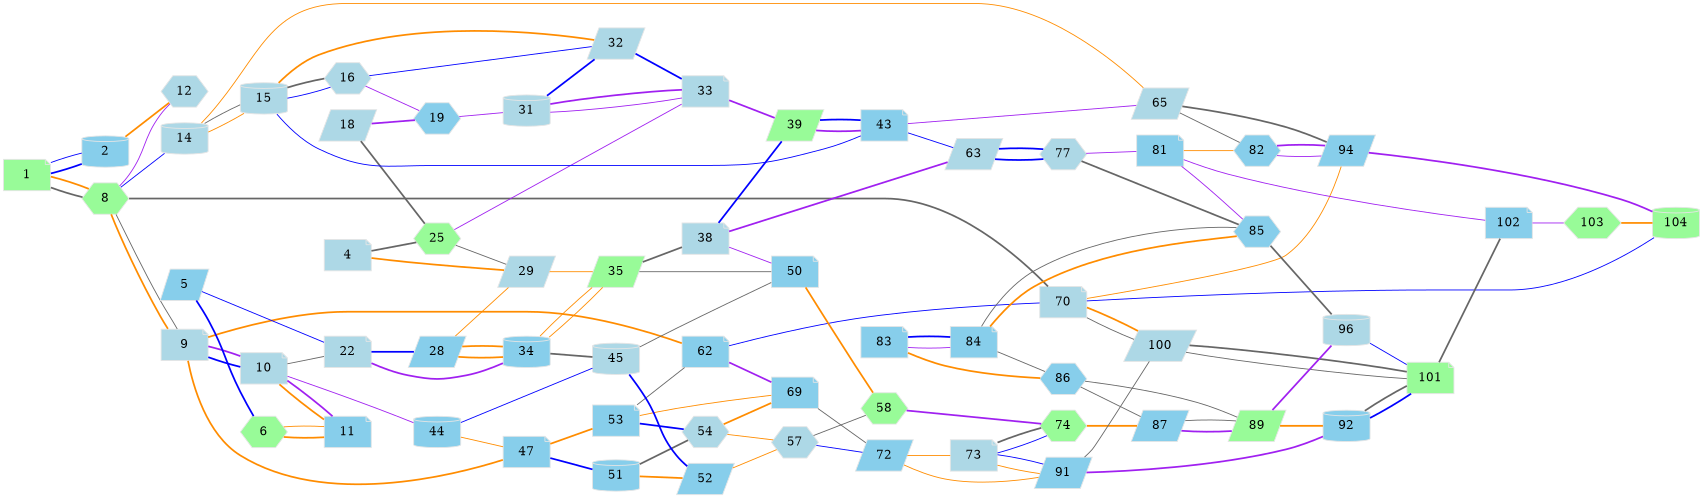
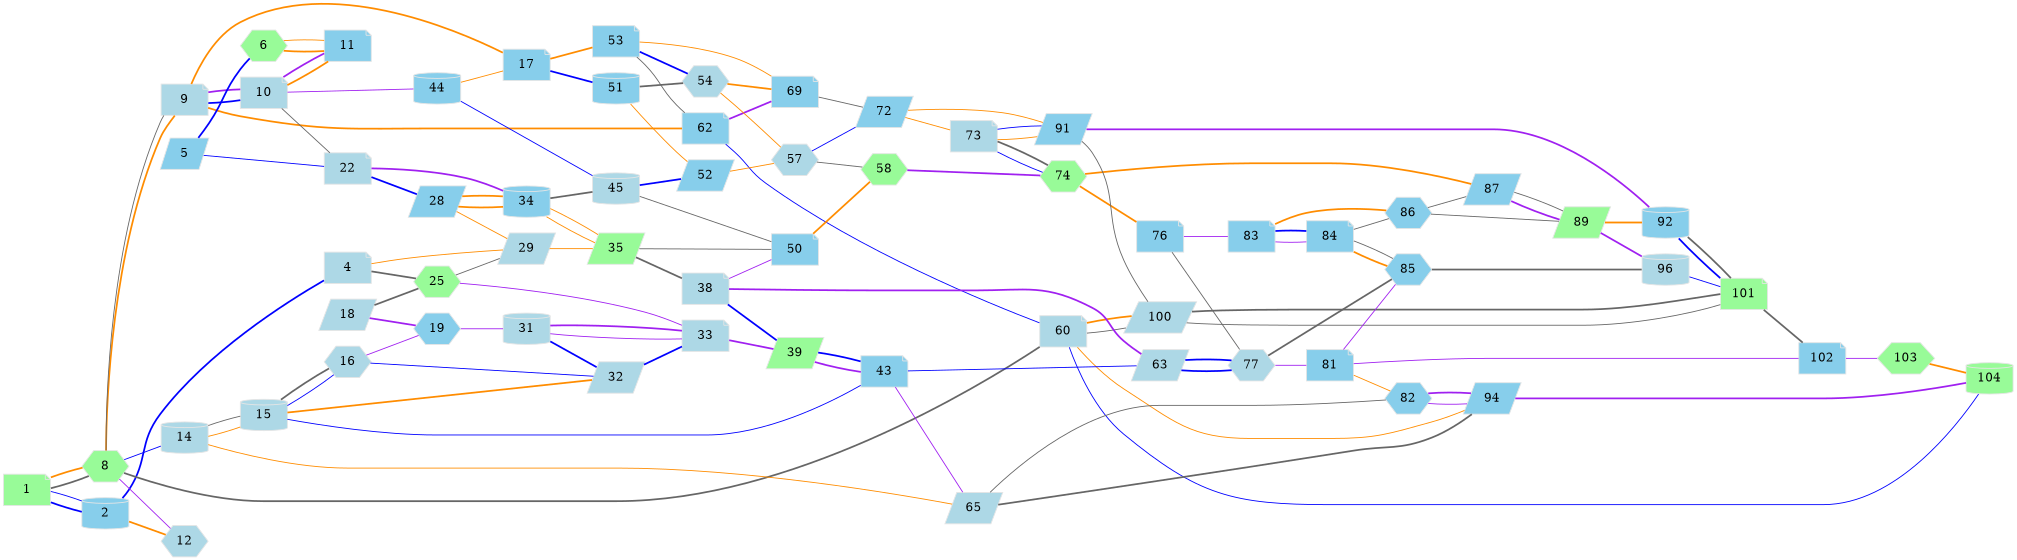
node "76": added
edge "4" -- "29": style bold -> solid
node "70": label "70" -> "60"
edge "4" -- "2": added
node "47": label "47" -> "17"
edge "51" -- "52": style bold -> solid
